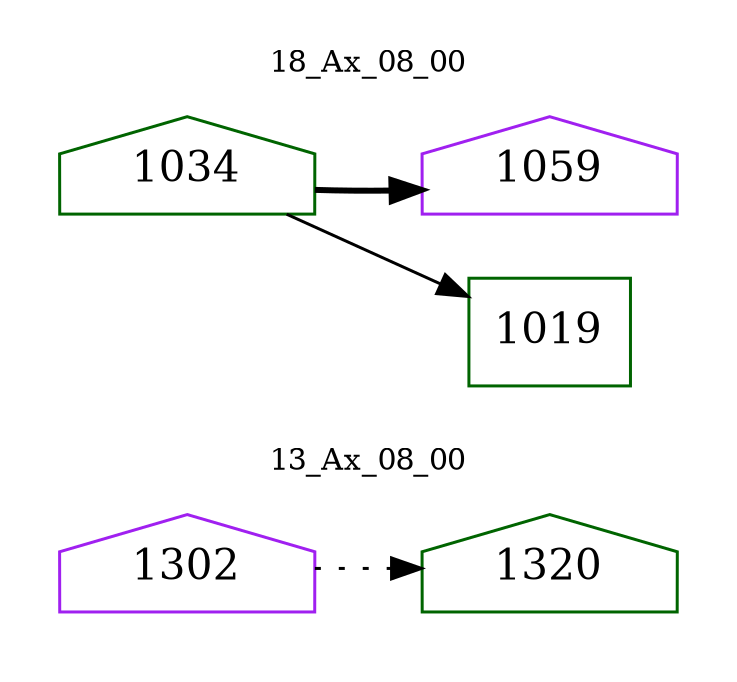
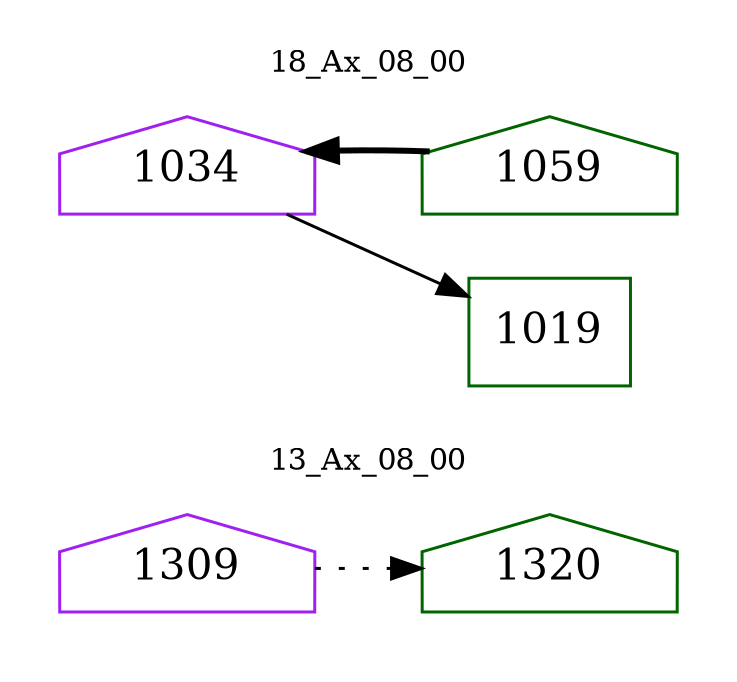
node "1034": color darkgreen -> purple
node "1059": color purple -> darkgreen
edge "1034" -> "1059": reversed
node "1302": label "1302" -> "1309"
